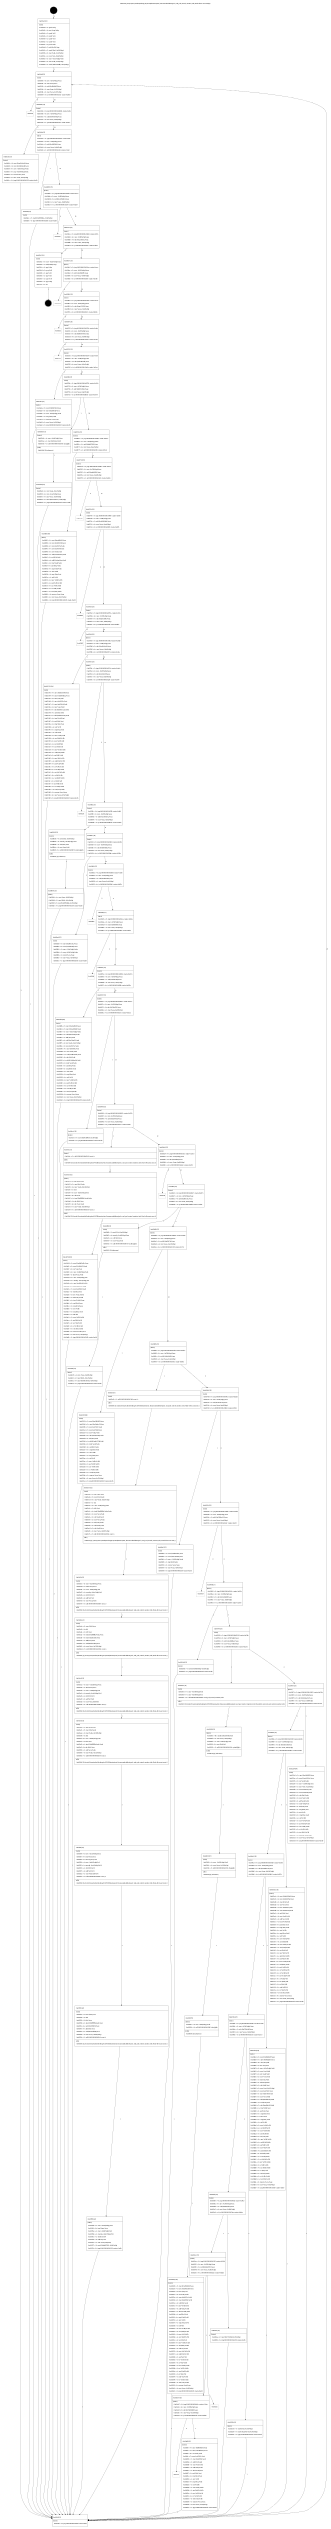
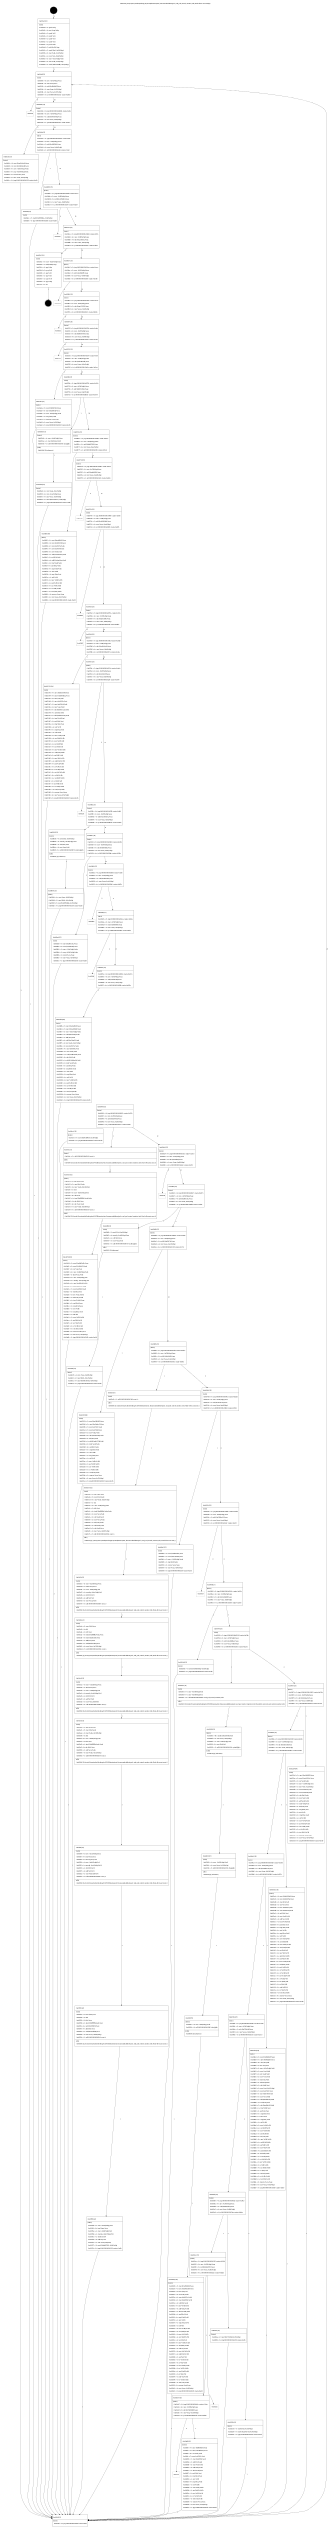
node "0x401877 [25]": removed
